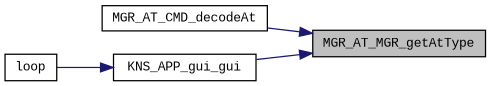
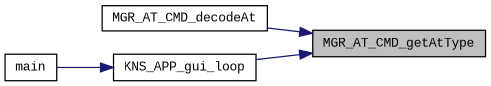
node "MGR_AT_MGR_getAtType": label "MGR_AT_MGR_getAtType" -> "MGR_AT_CMD_getAtType"
node "loop": label "loop" -> "main"
node "KNS_APP_gui_gui": label "KNS_APP_gui_gui" -> "KNS_APP_gui_loop"
